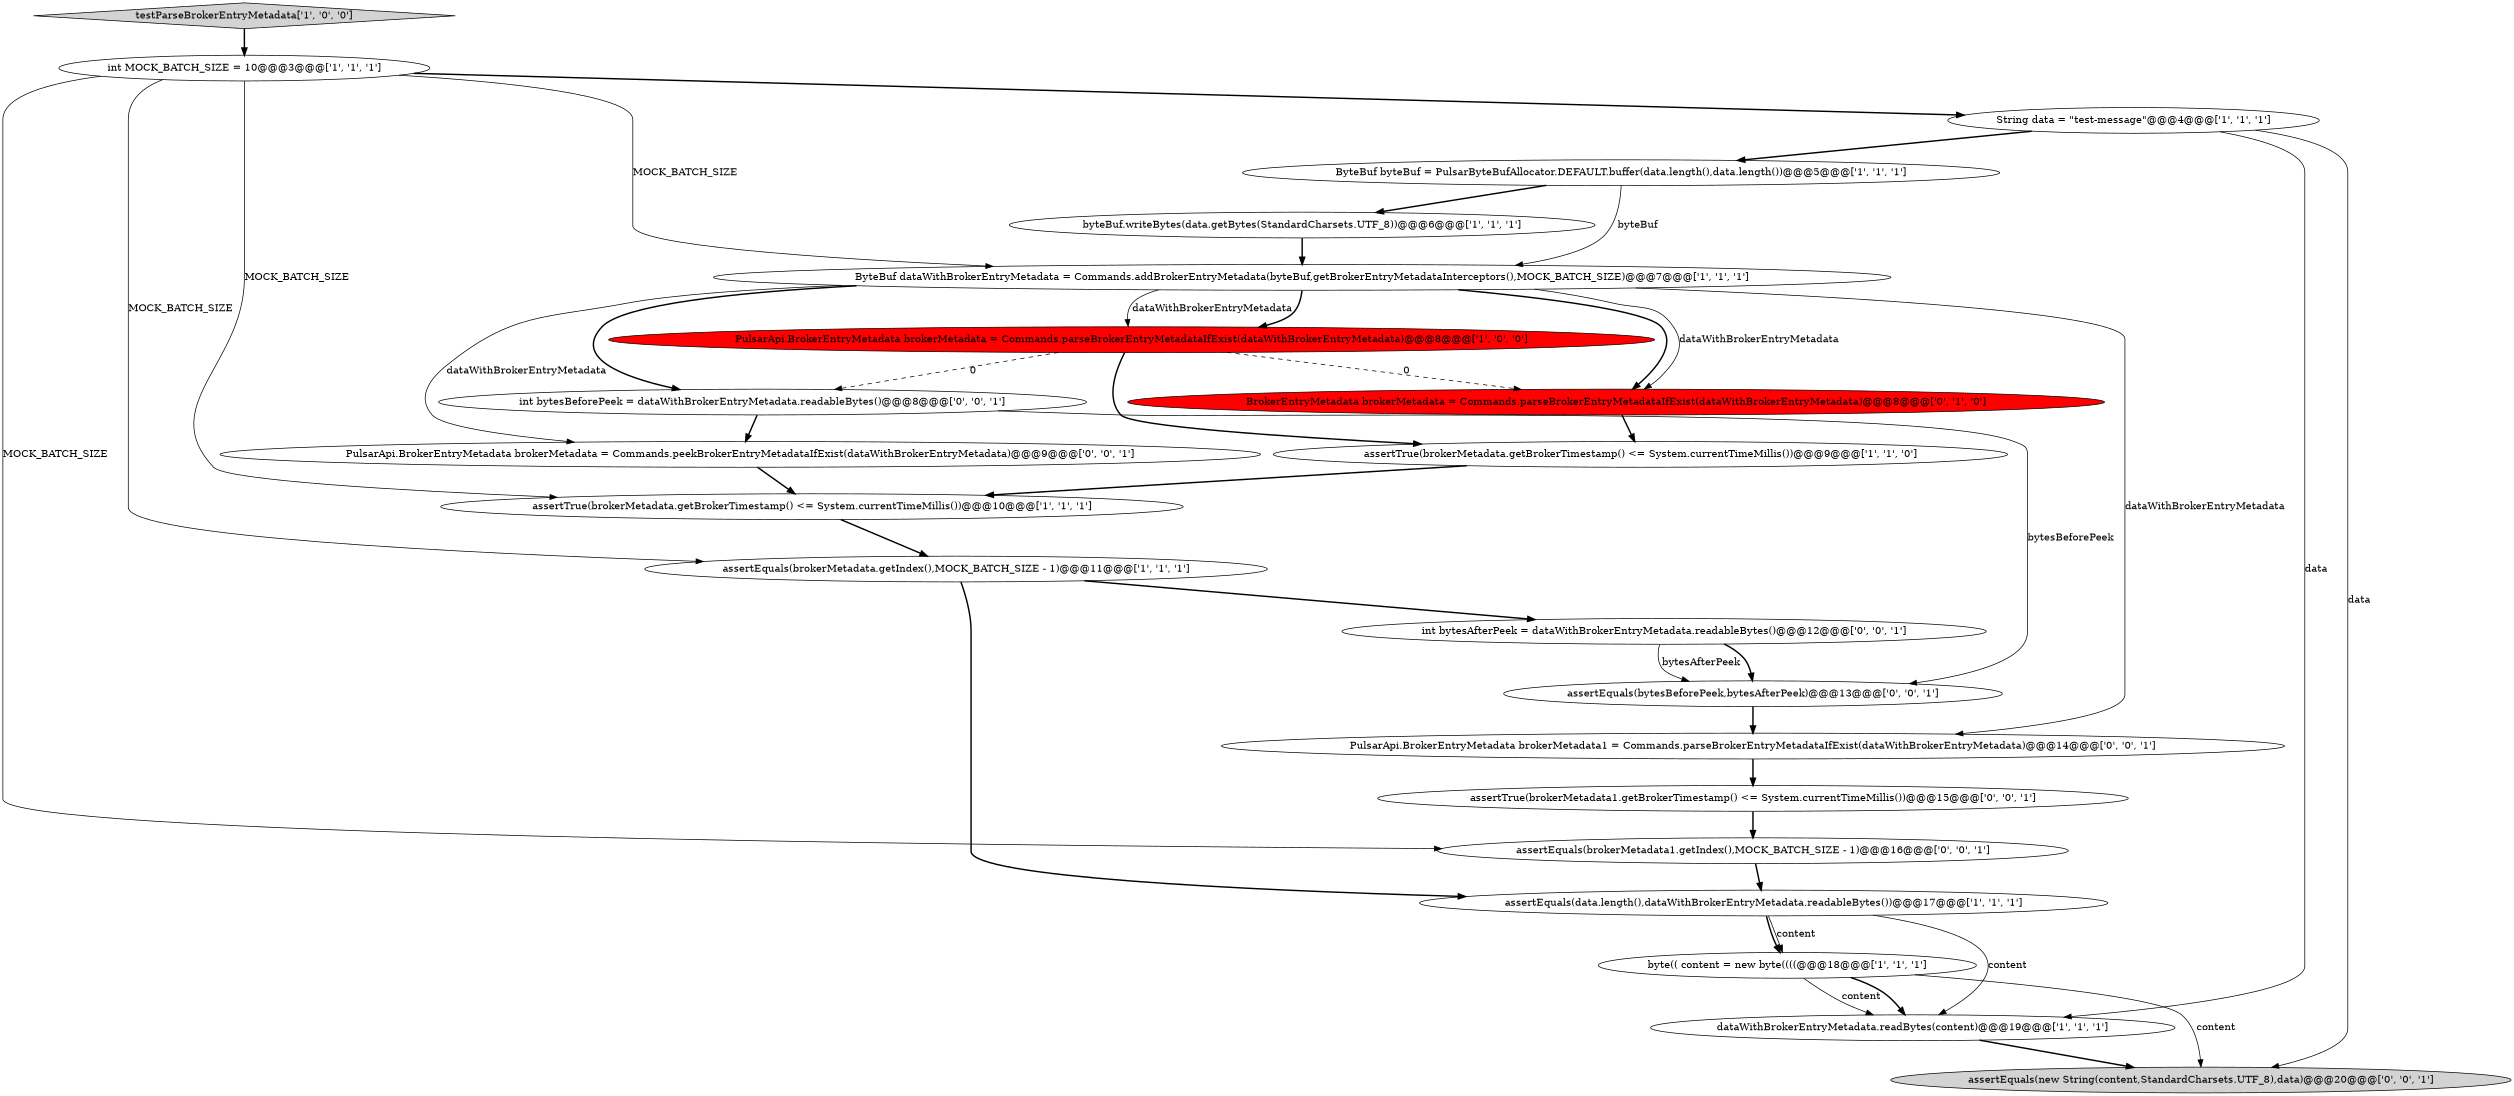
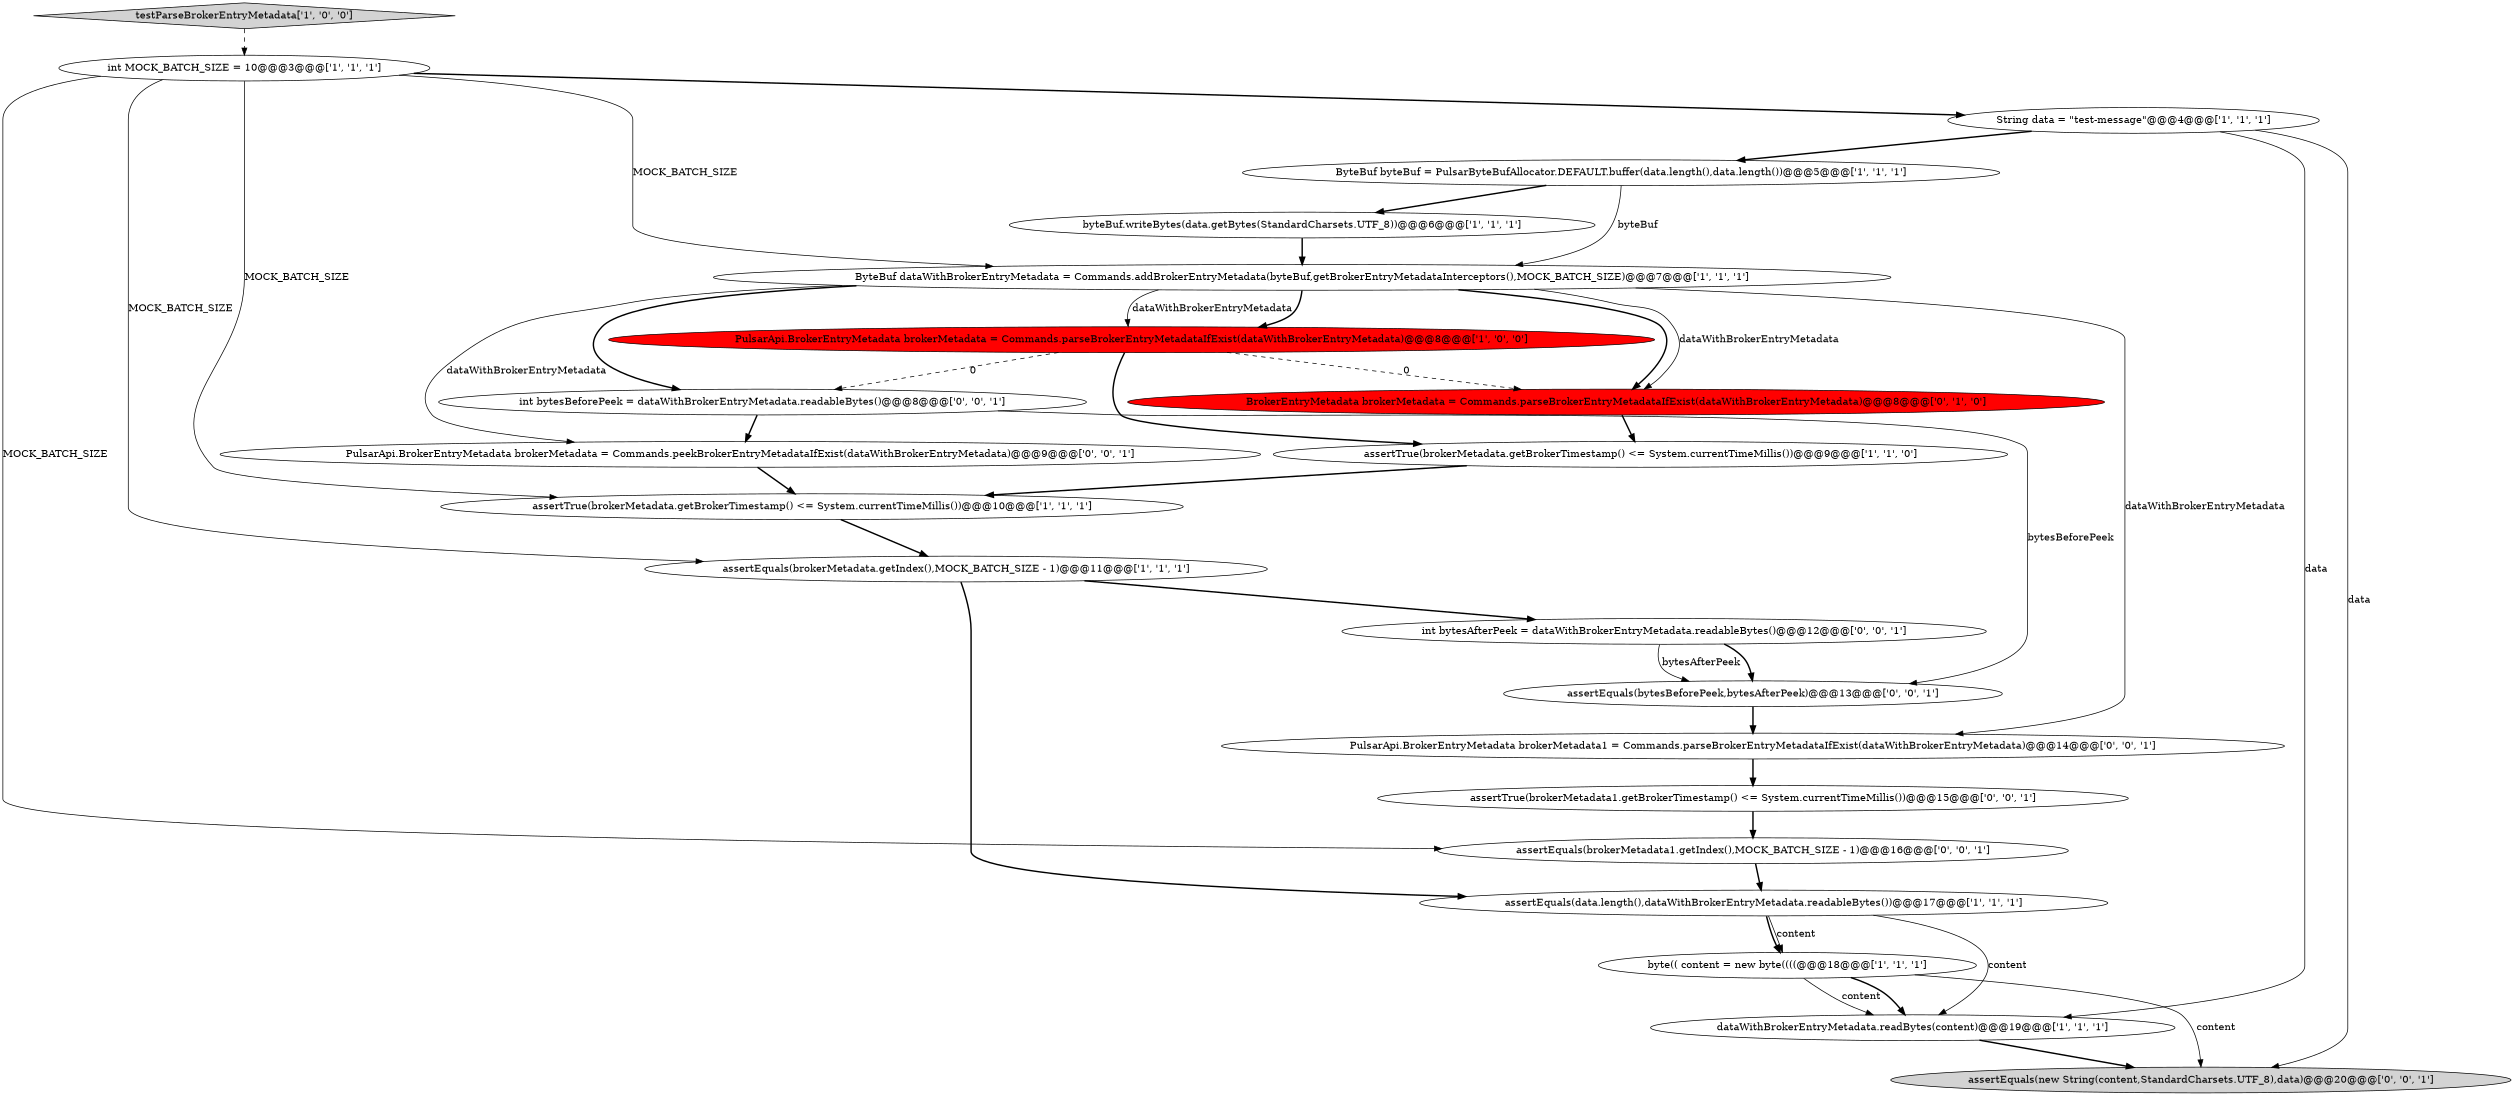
edge "testParseBrokerEntryMetadata['1', '0', '0']" -> "int MOCK_BATCH_SIZE = 10@@@3@@@['1', '1', '1']": style bold -> dashed
